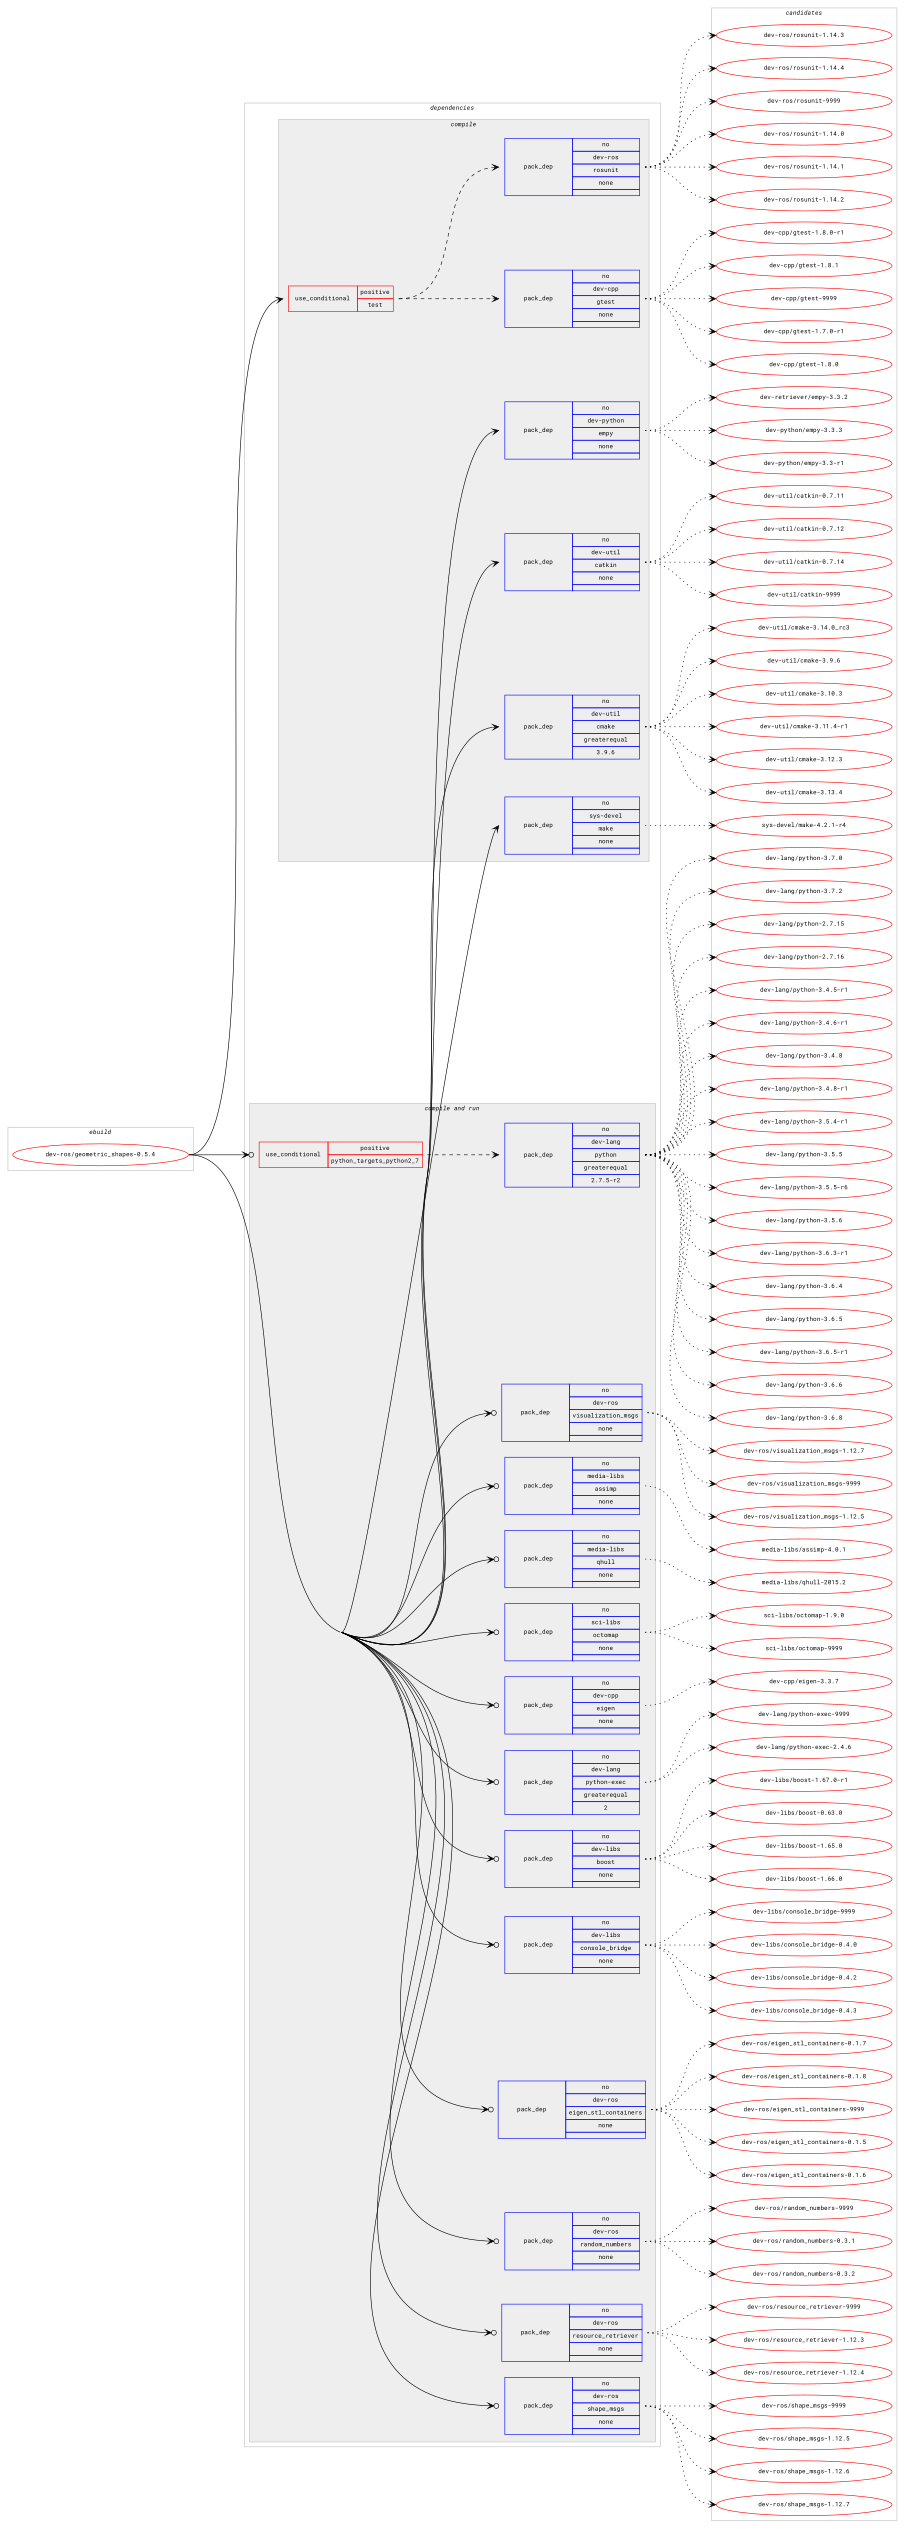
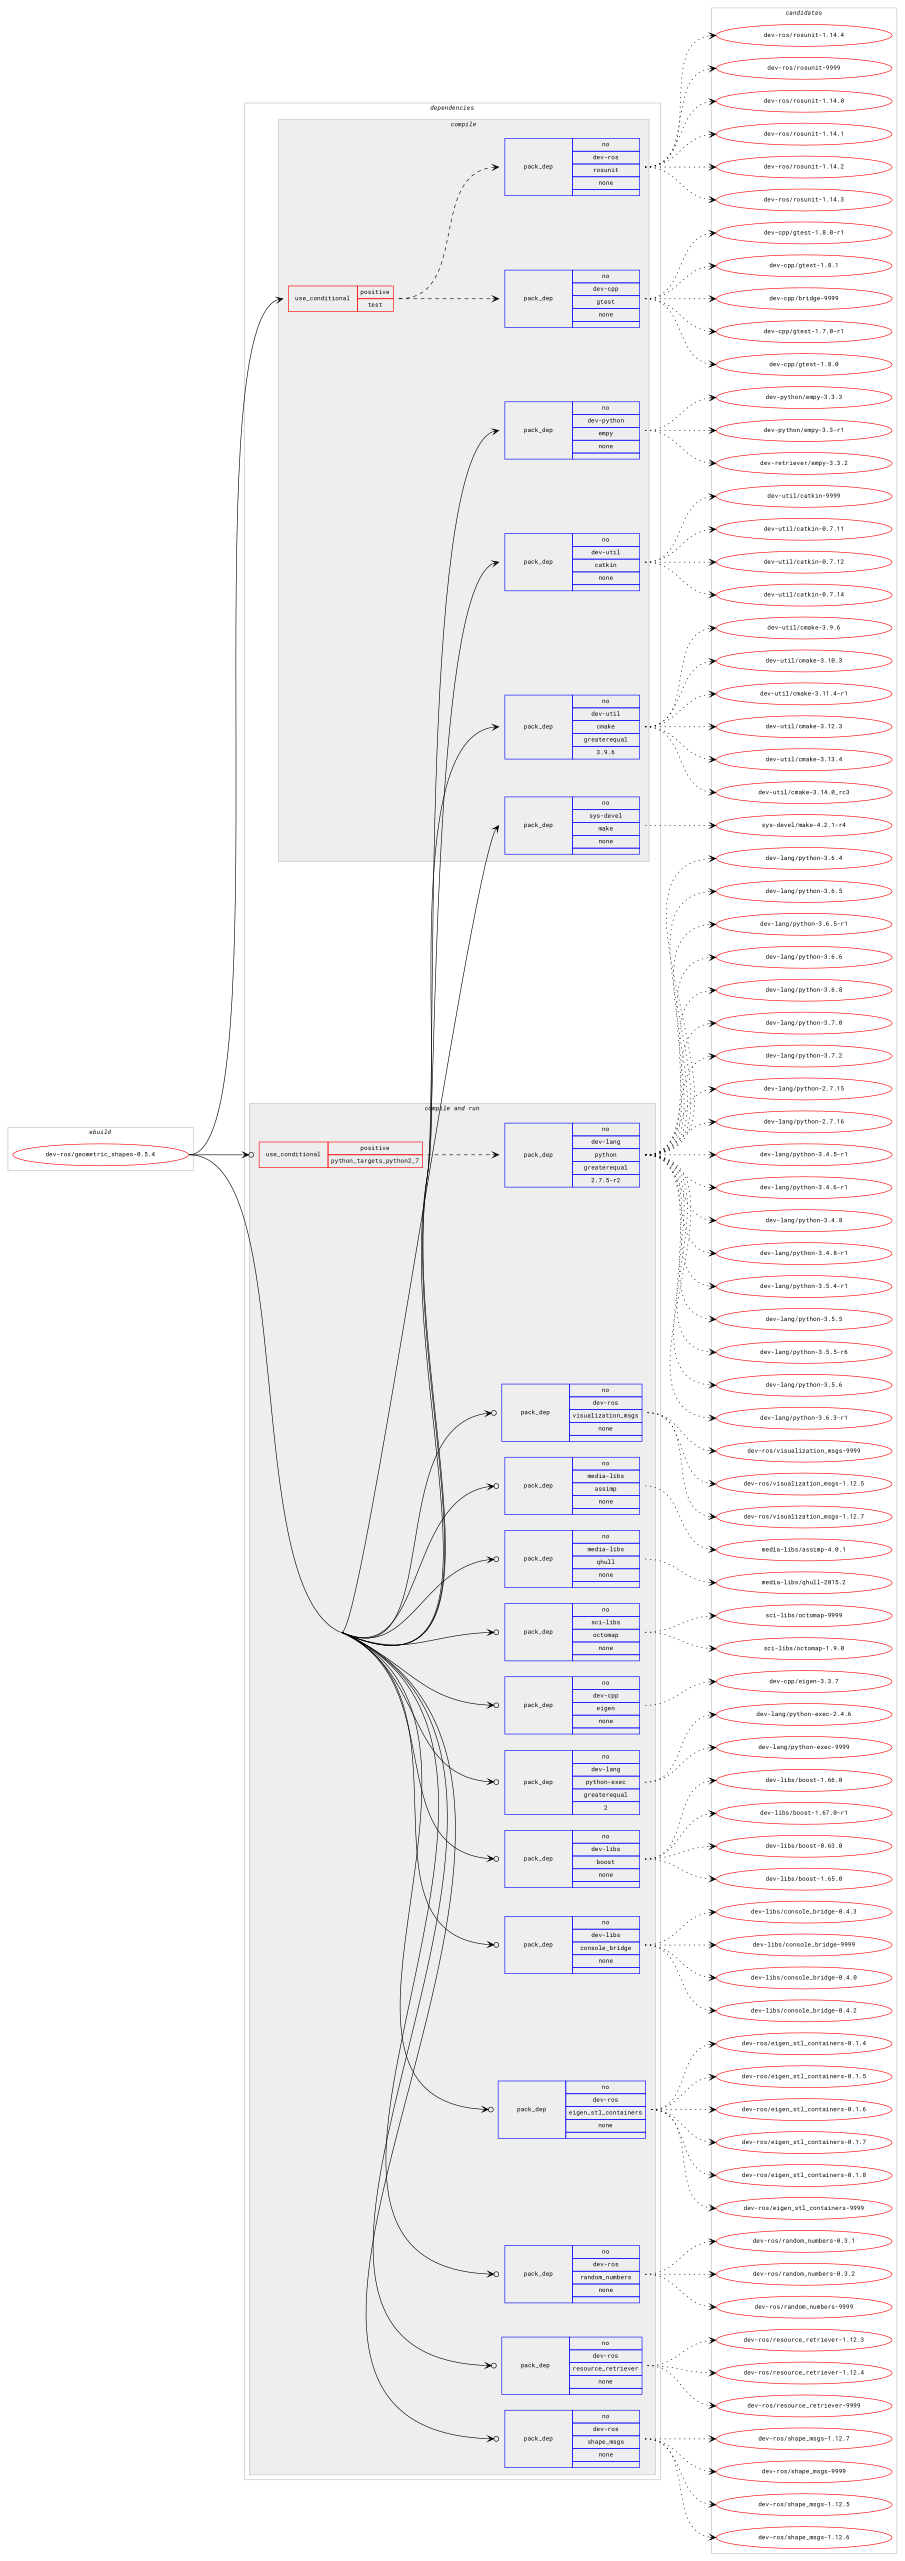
node "dev-cpp/gtest-9999": label "dev-cpp/gtest-9999" -> "dev-cpp/bridge-9999"
node "dev-ros/eigen_stl_containers-0.1.4": added
